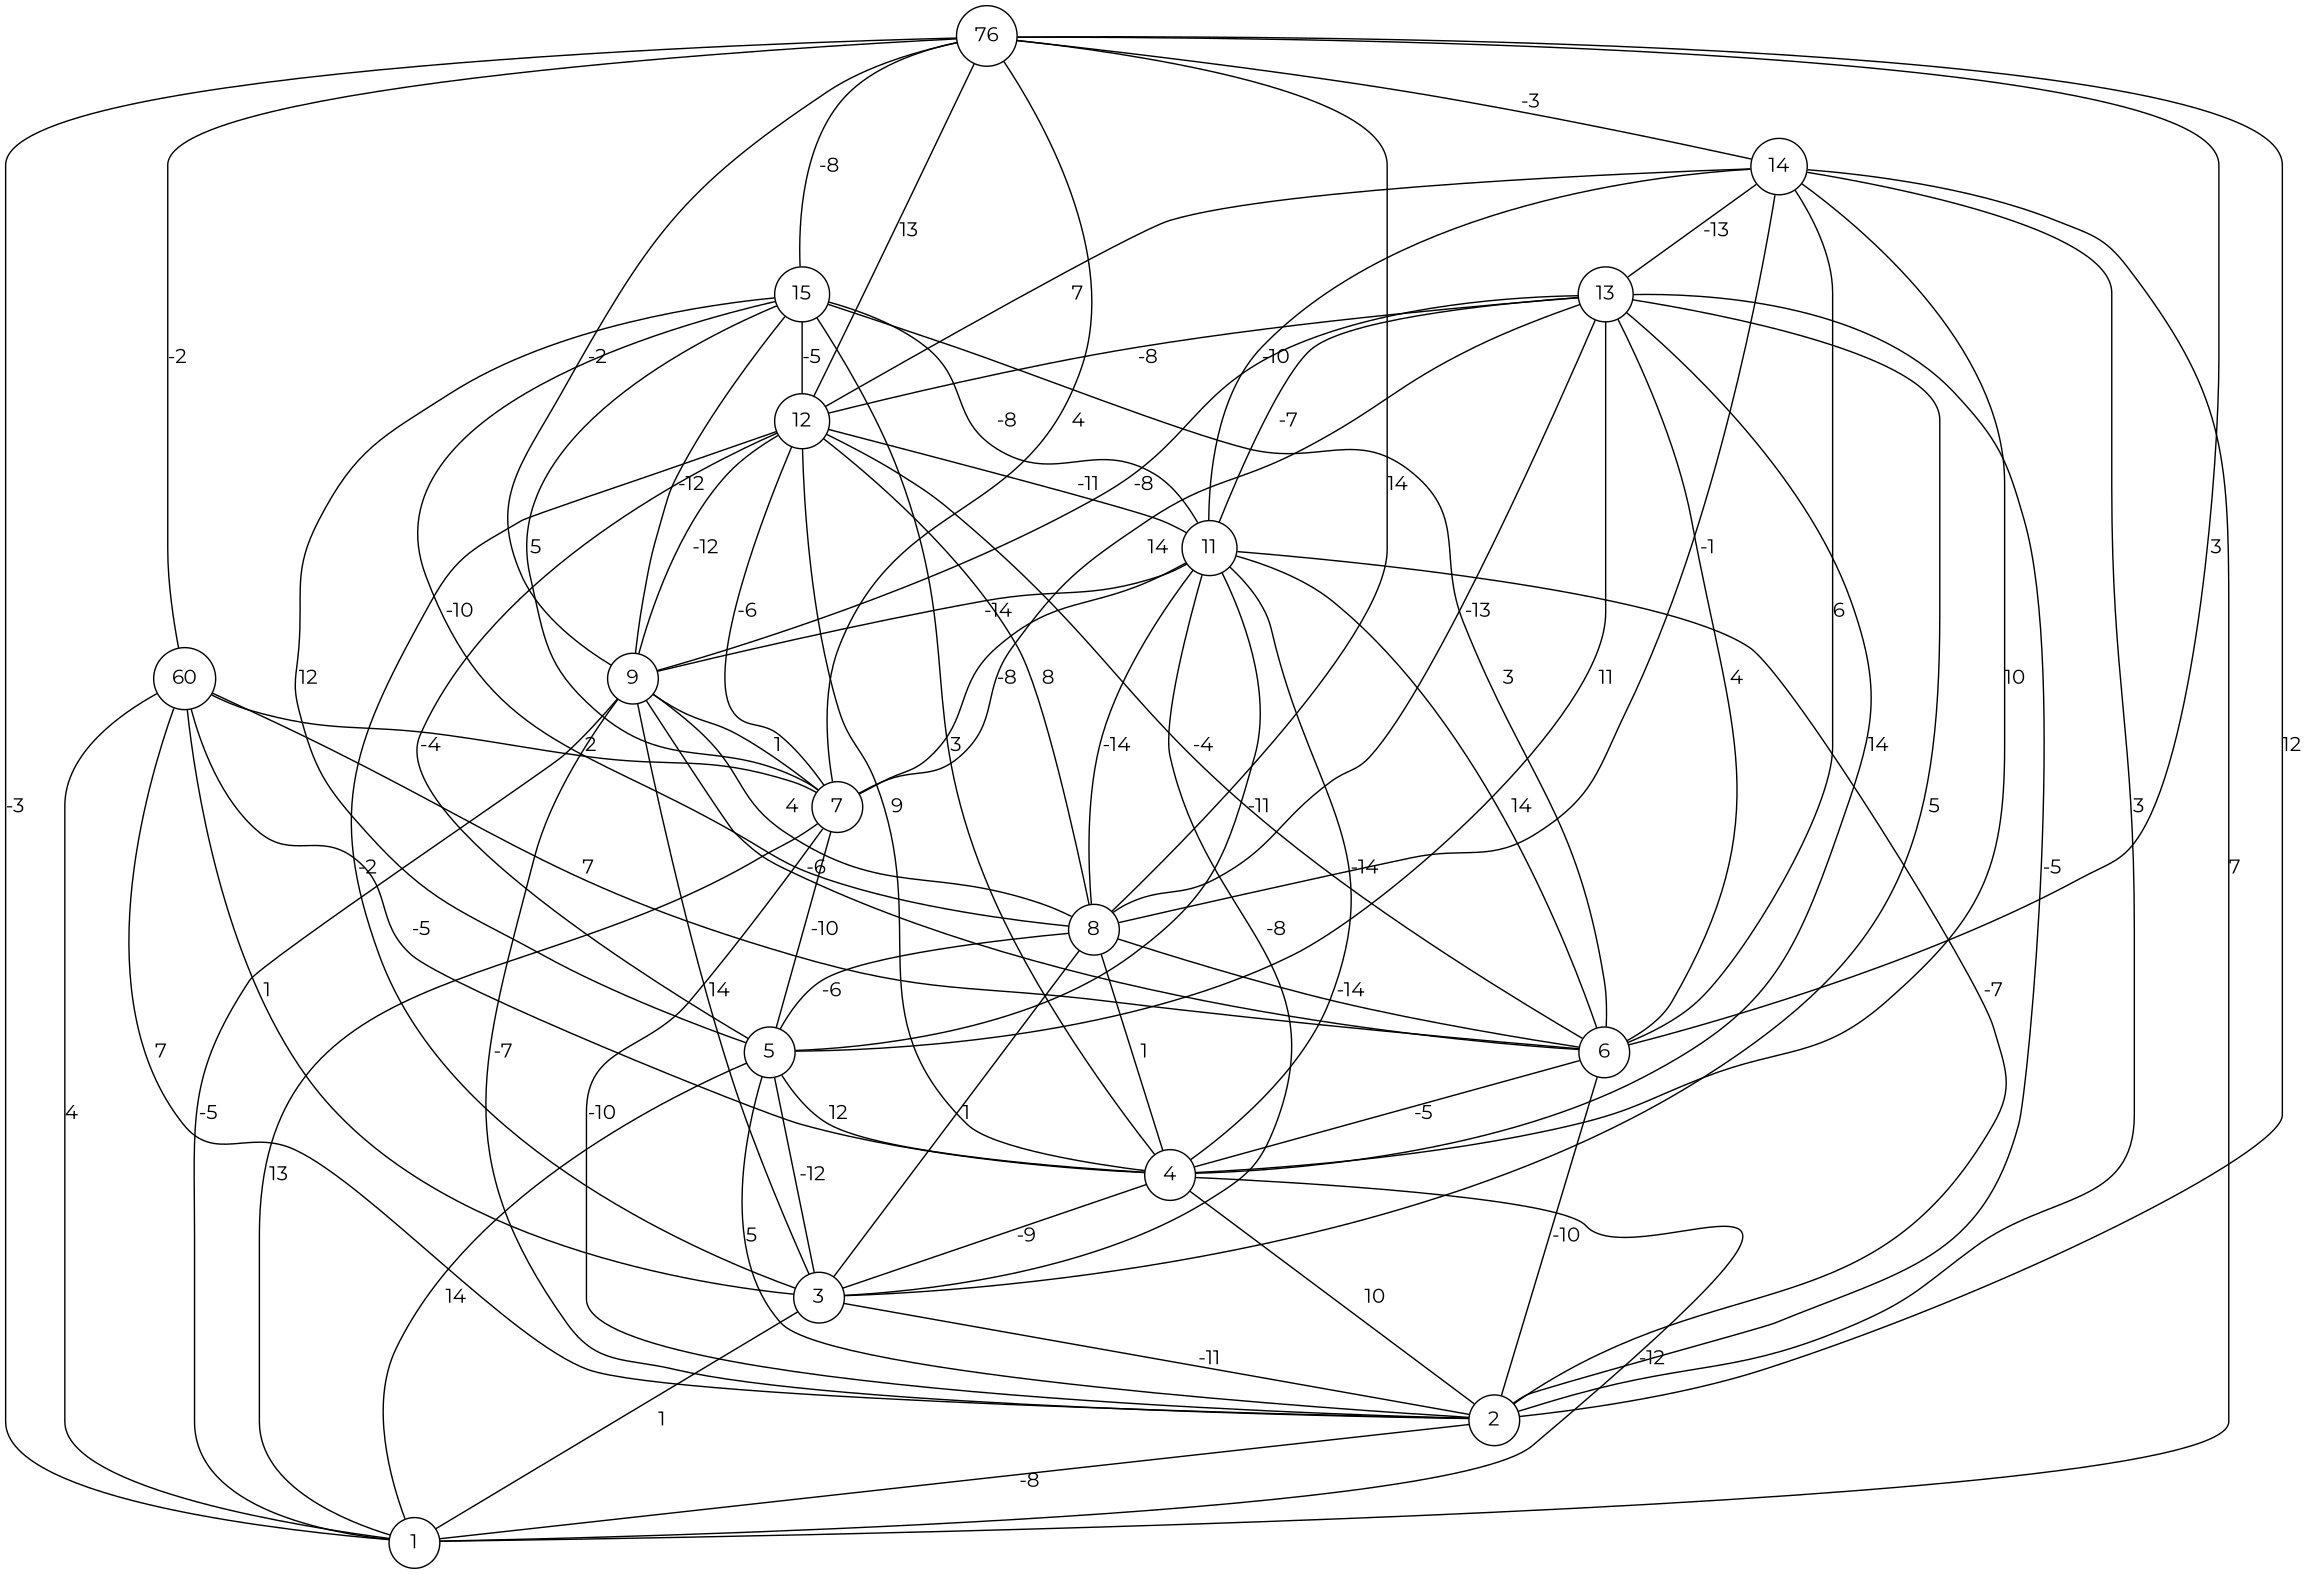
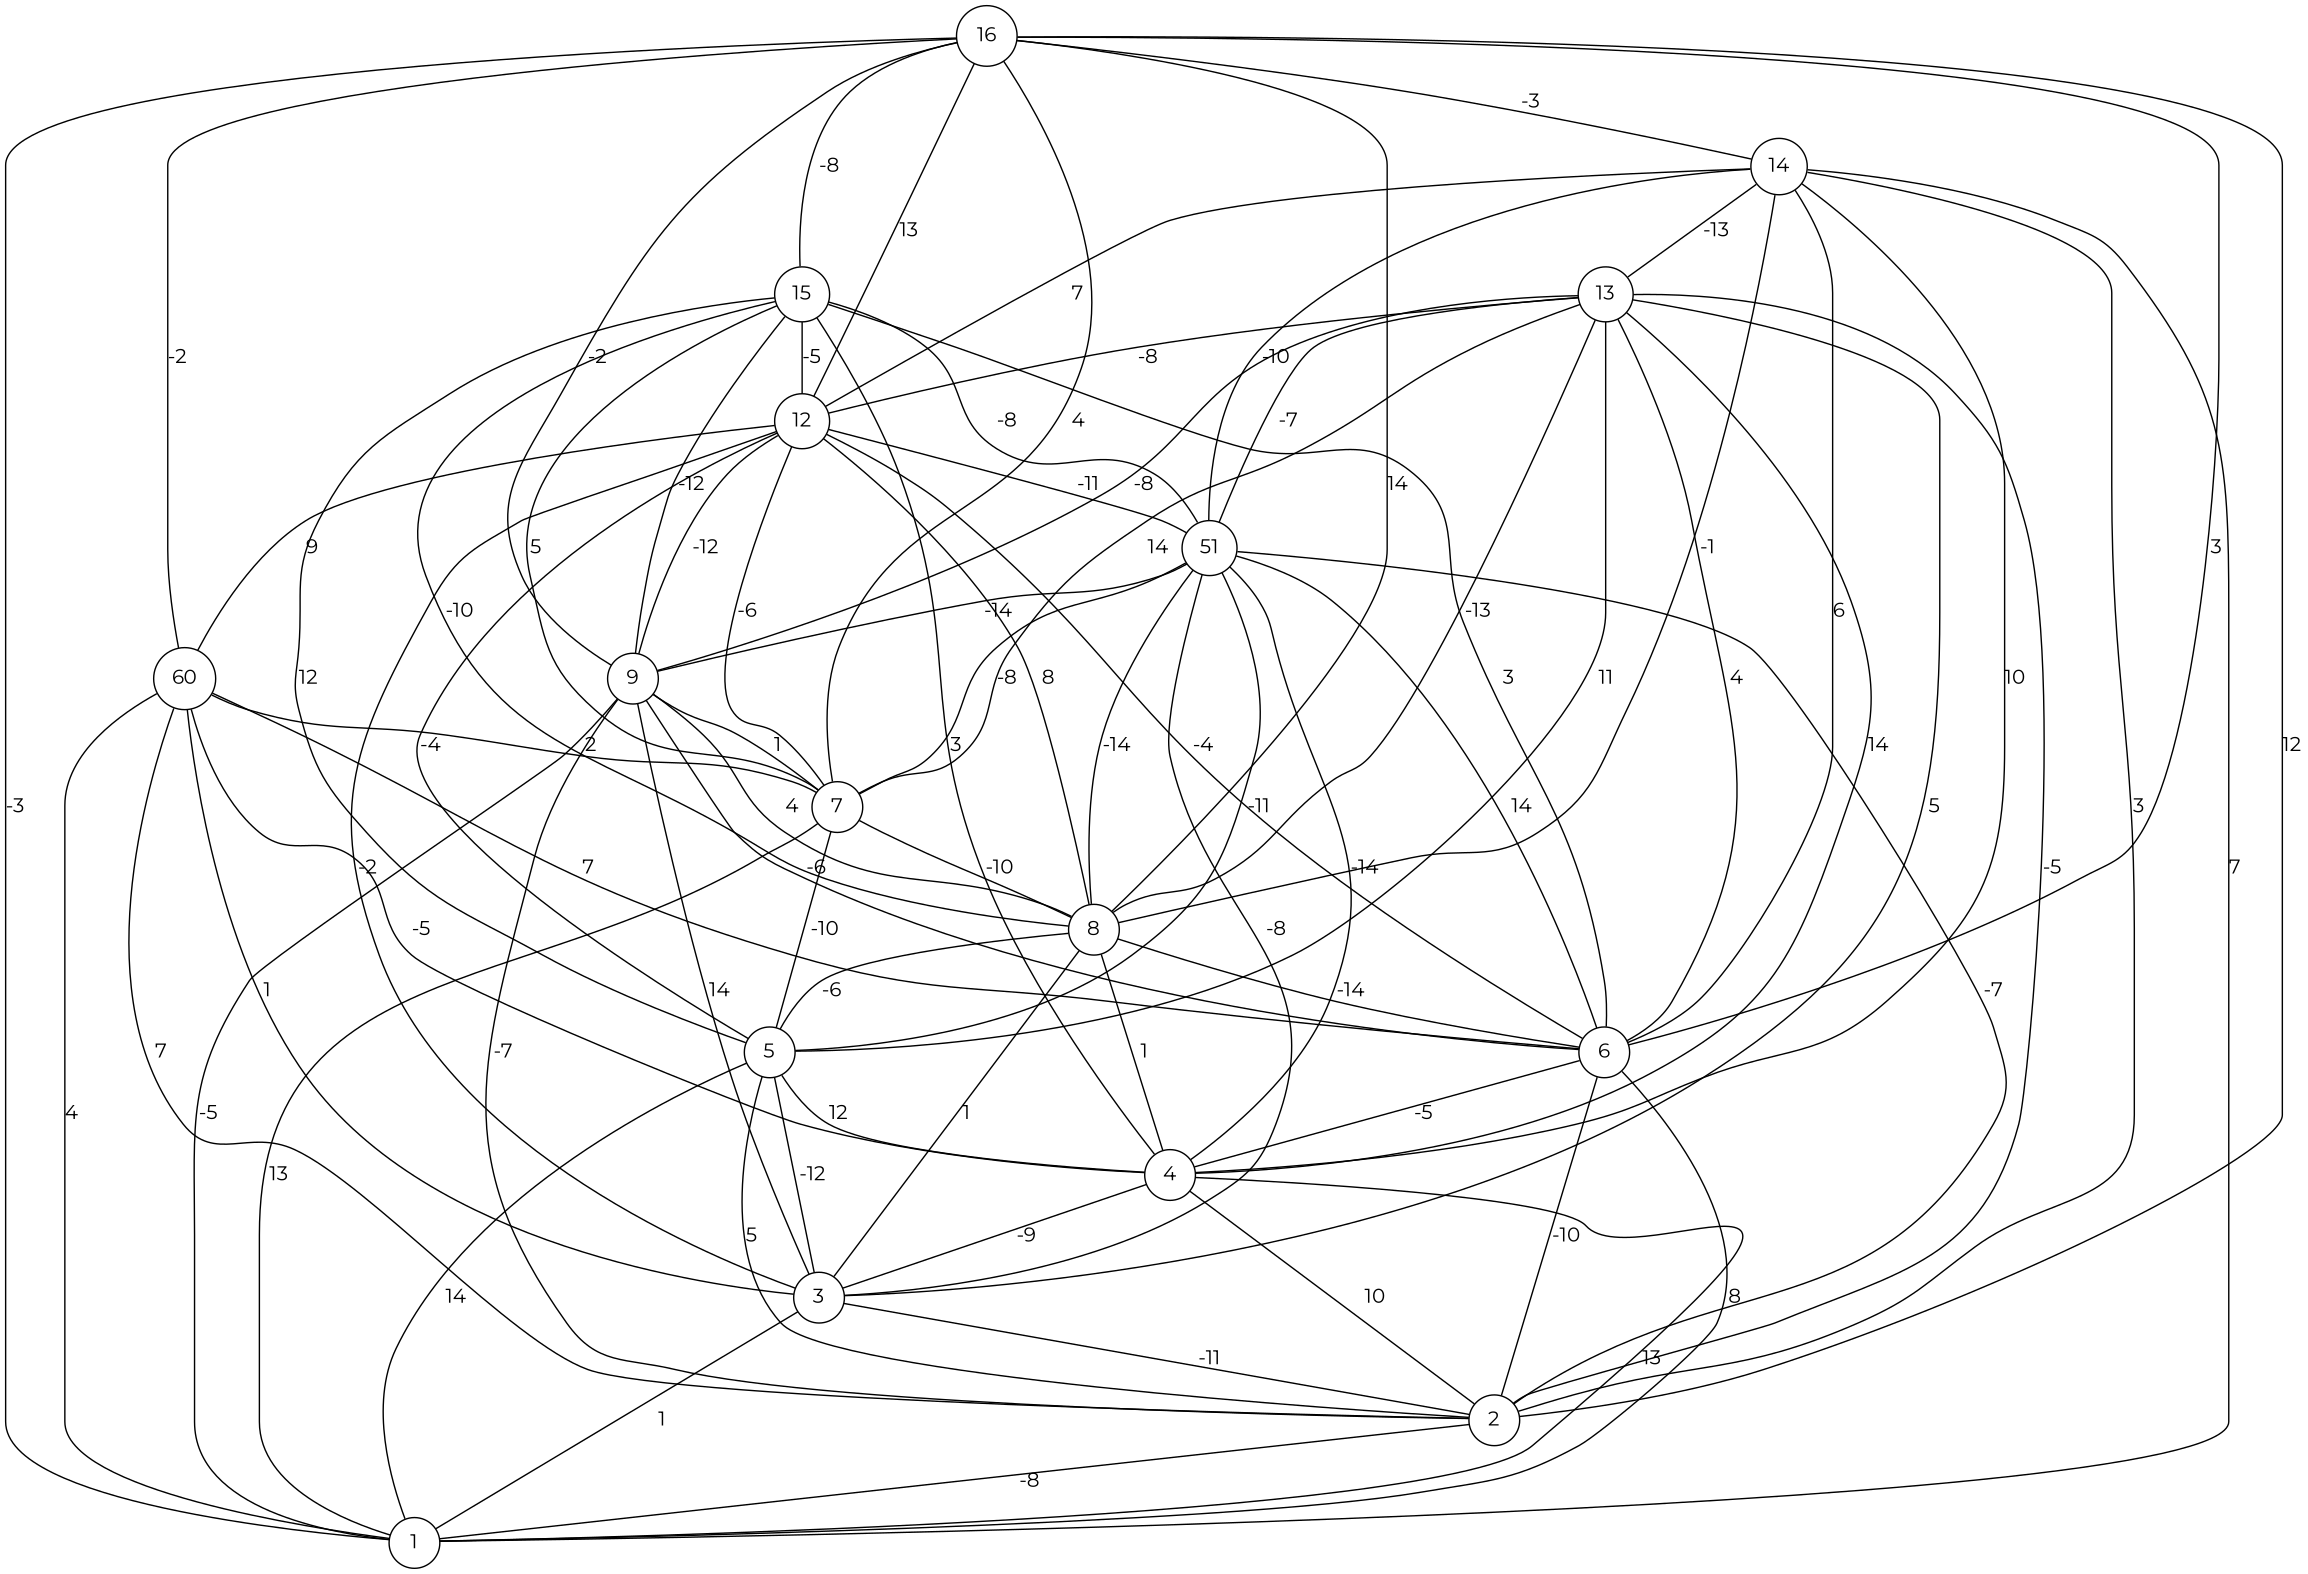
node "76": label "76" -> "16"
node "11": label "11" -> "51"
edge "12" -- "4": now "12" -- "60"
edge "4" -- "1": label "-12" -> "13"
edge "7" -- "2": now "7" -- "8"
edge "6" -- "1": added, label "8"
